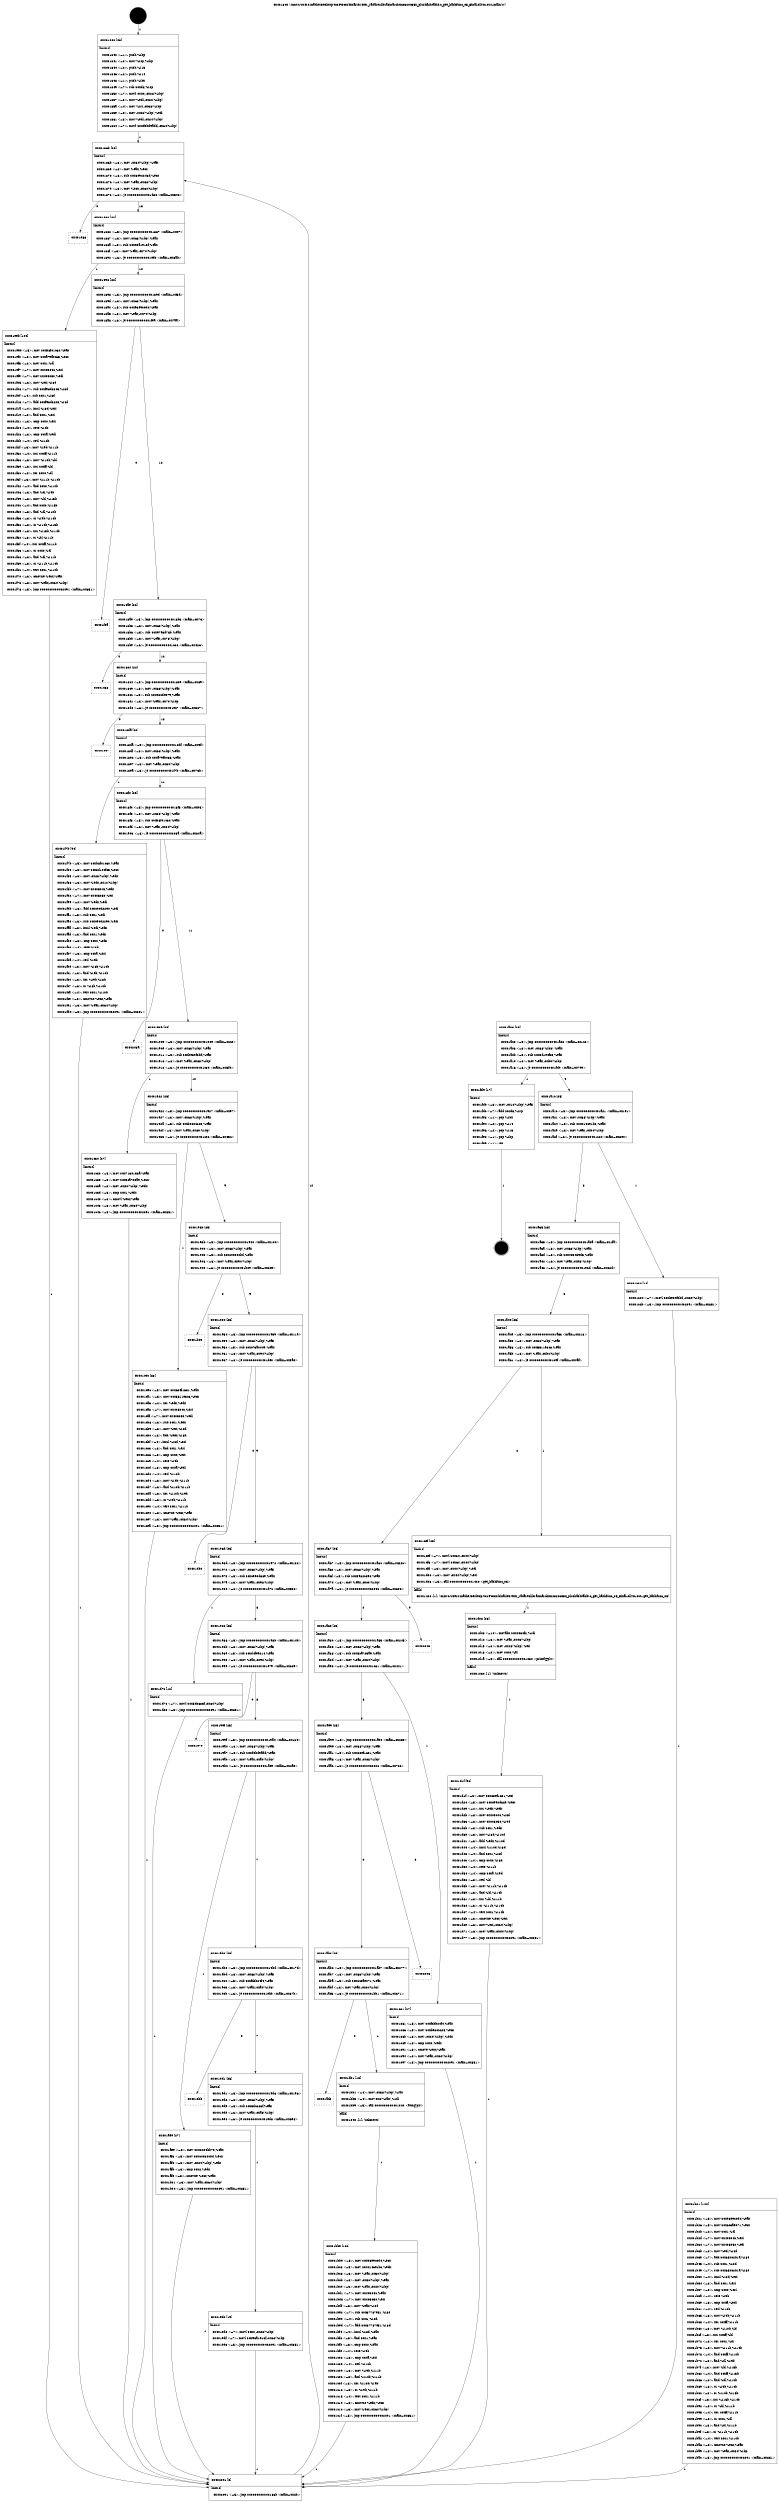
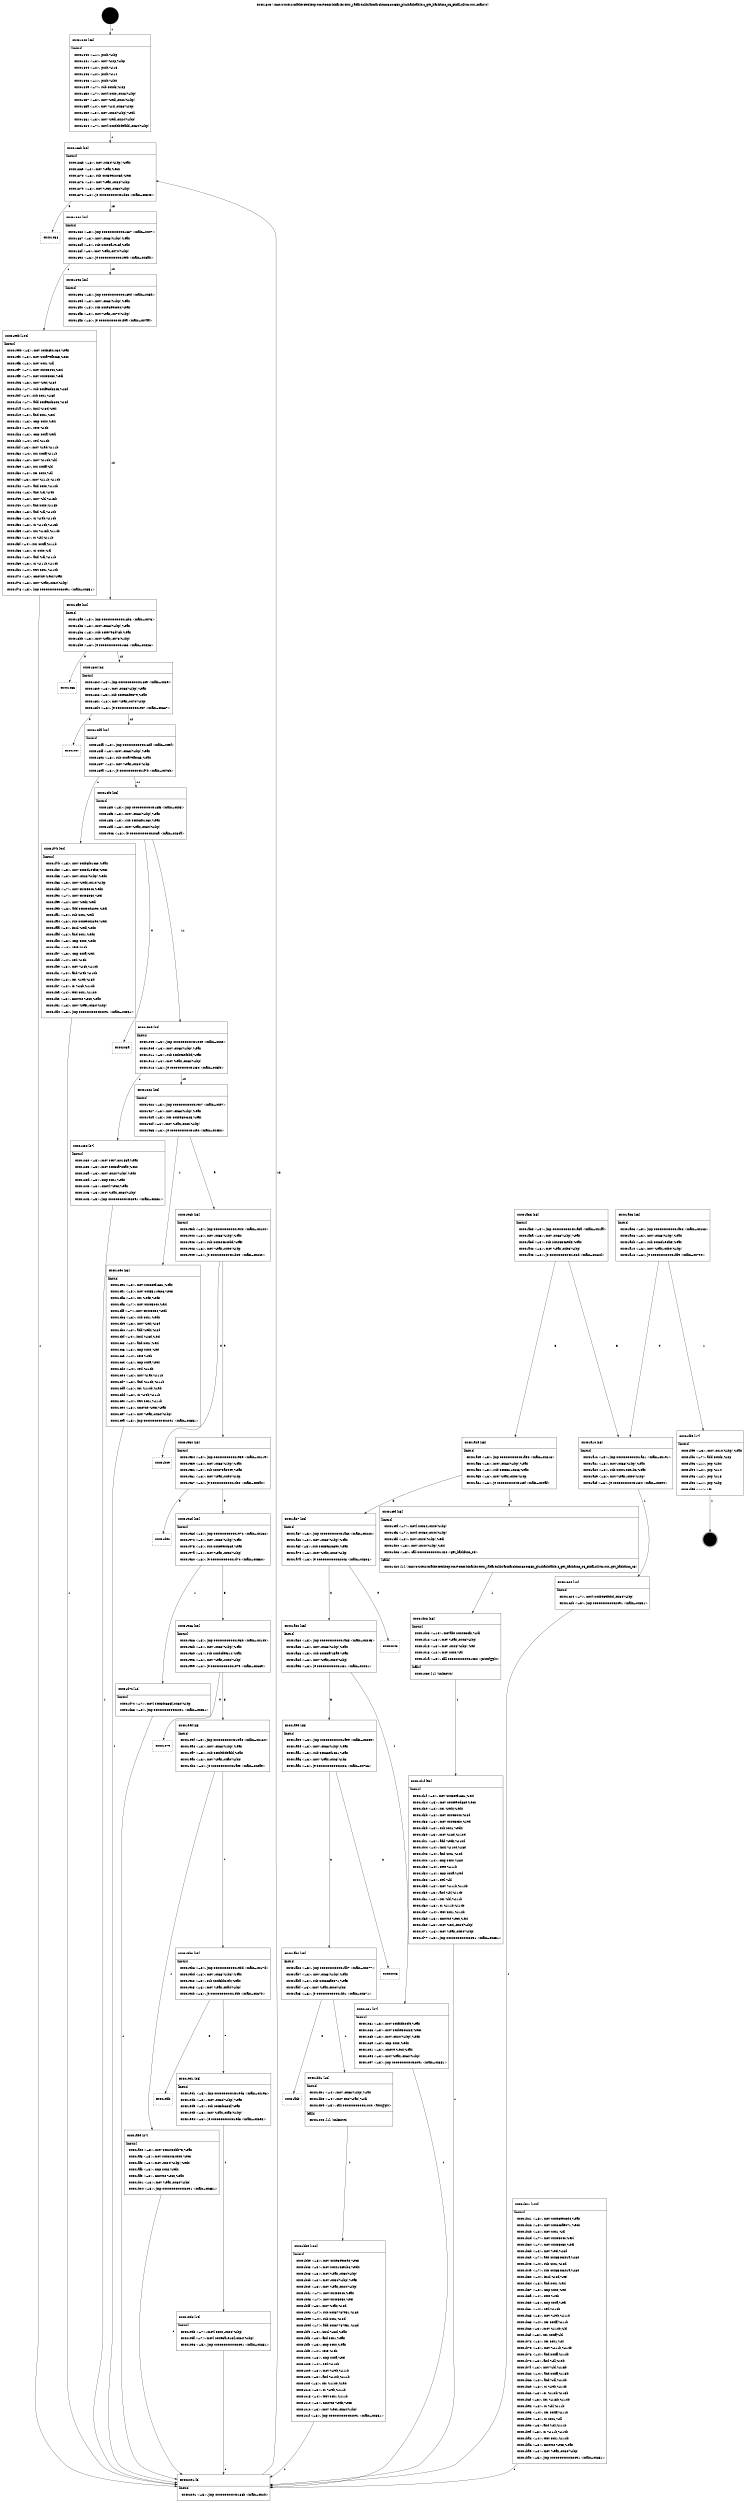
node "0x401fea": removed
edge "0x401a1c [25]" -> "0x401a35 [25]": reversed
